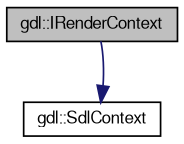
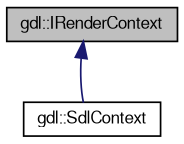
edge "gdl::IRenderContext" -> "gdl::SdlContext": reversed
